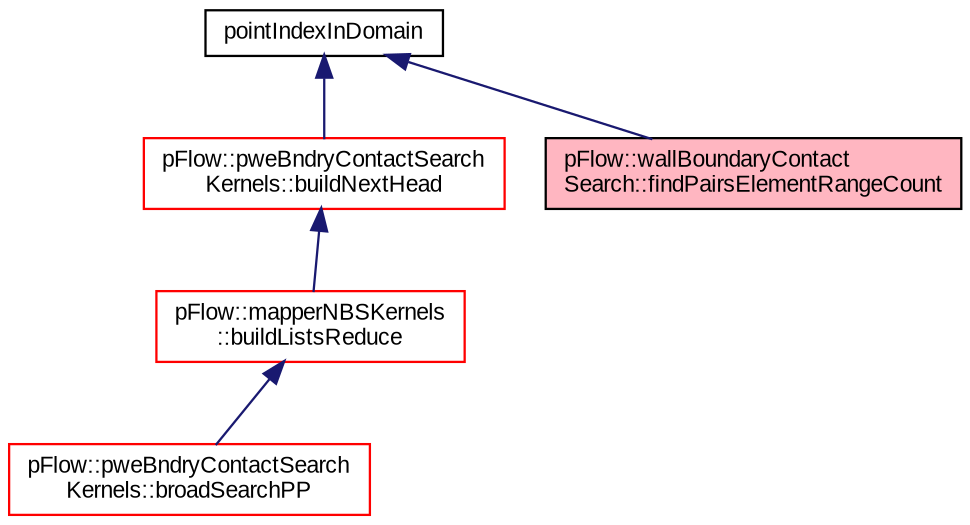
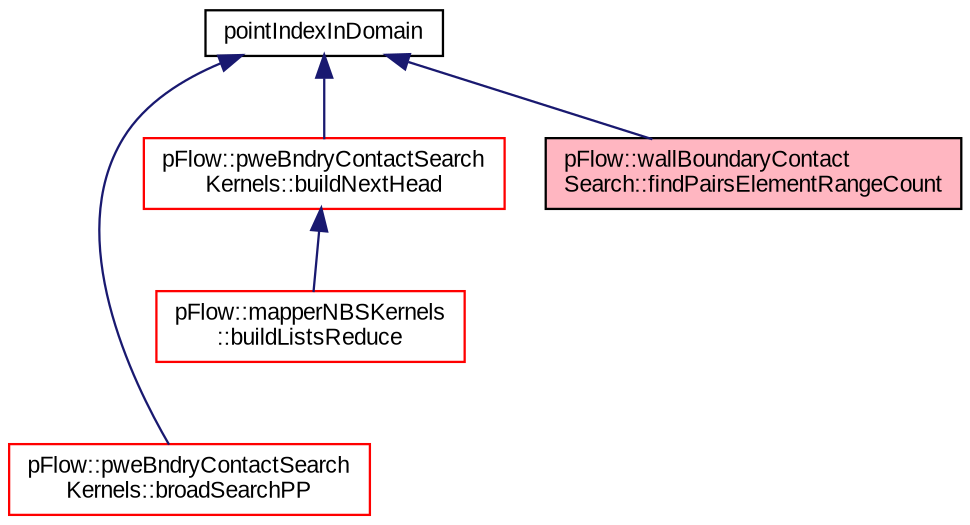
edge "pFlow::pweBndryContactSearch Kernels::broadSearchPP" -> "pFlow::mapperNBSKernels ::buildListsReduce": now "pFlow::pweBndryContactSearch Kernels::broadSearchPP" -> "pointIndexInDomain"
